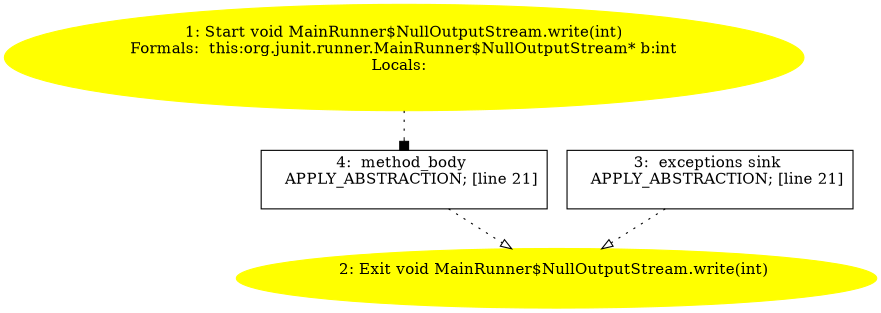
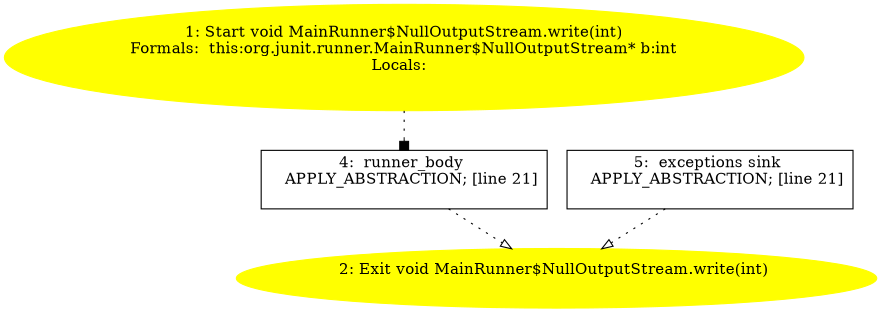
node "4:  method_body APPLY_ABSTRACTION; [line 21]": label "4:  method_body APPLY_ABSTRACTION; [line 21]" -> "4:  runner_body APPLY_ABSTRACTION; [line 21]"
node "3:  exceptions sink APPLY_ABSTRACTION; [line 21]": label "3:  exceptions sink APPLY_ABSTRACTION; [line 21]" -> "5:  exceptions sink APPLY_ABSTRACTION; [line 21]"
